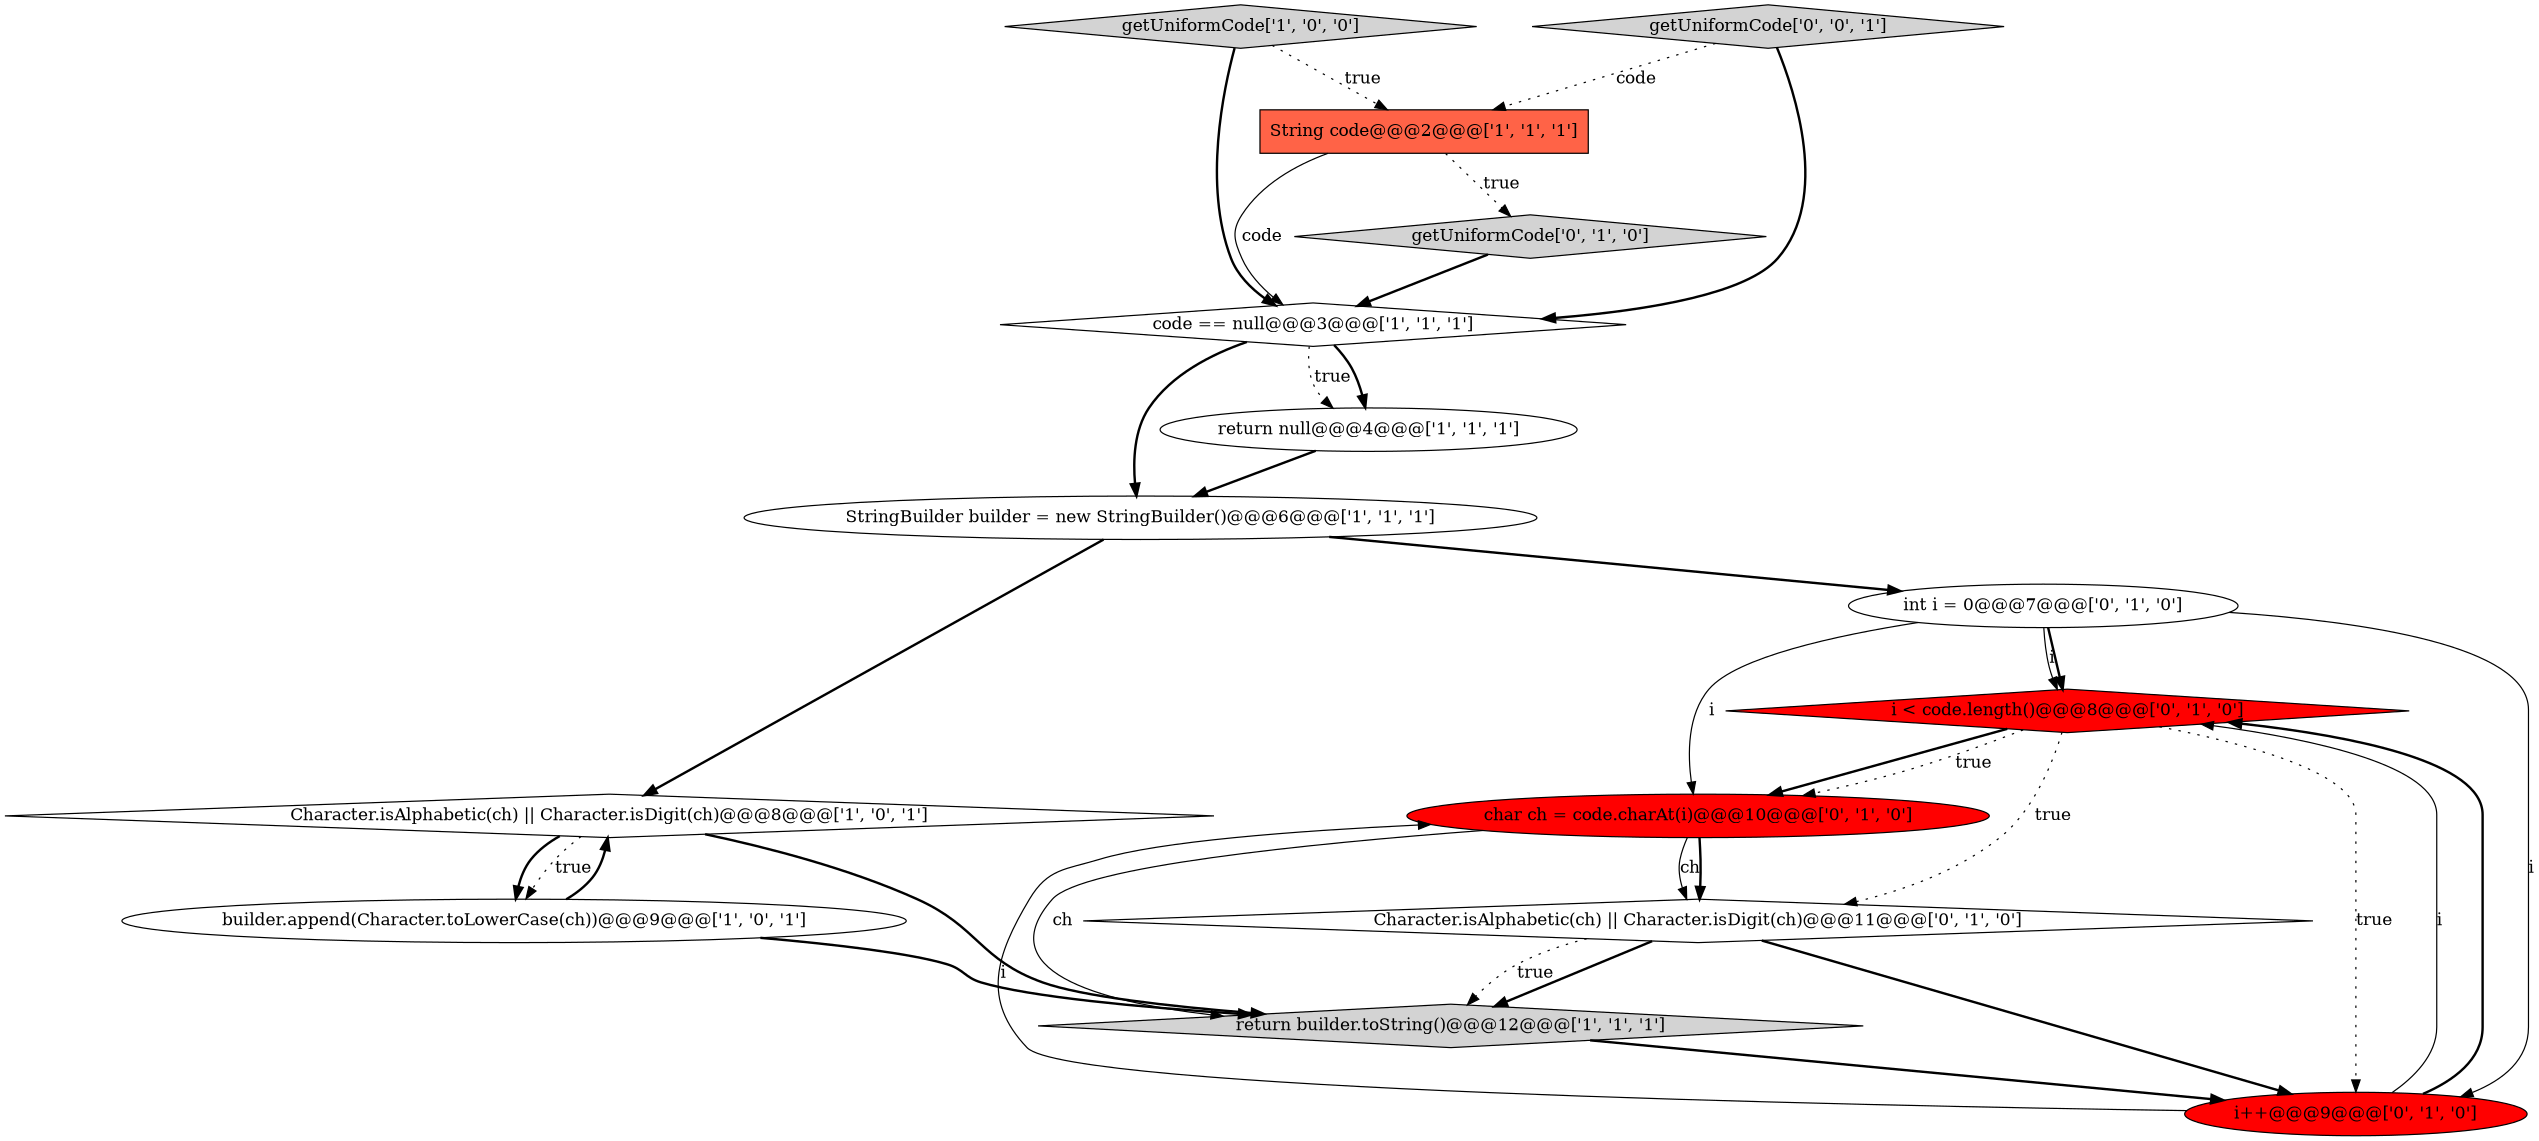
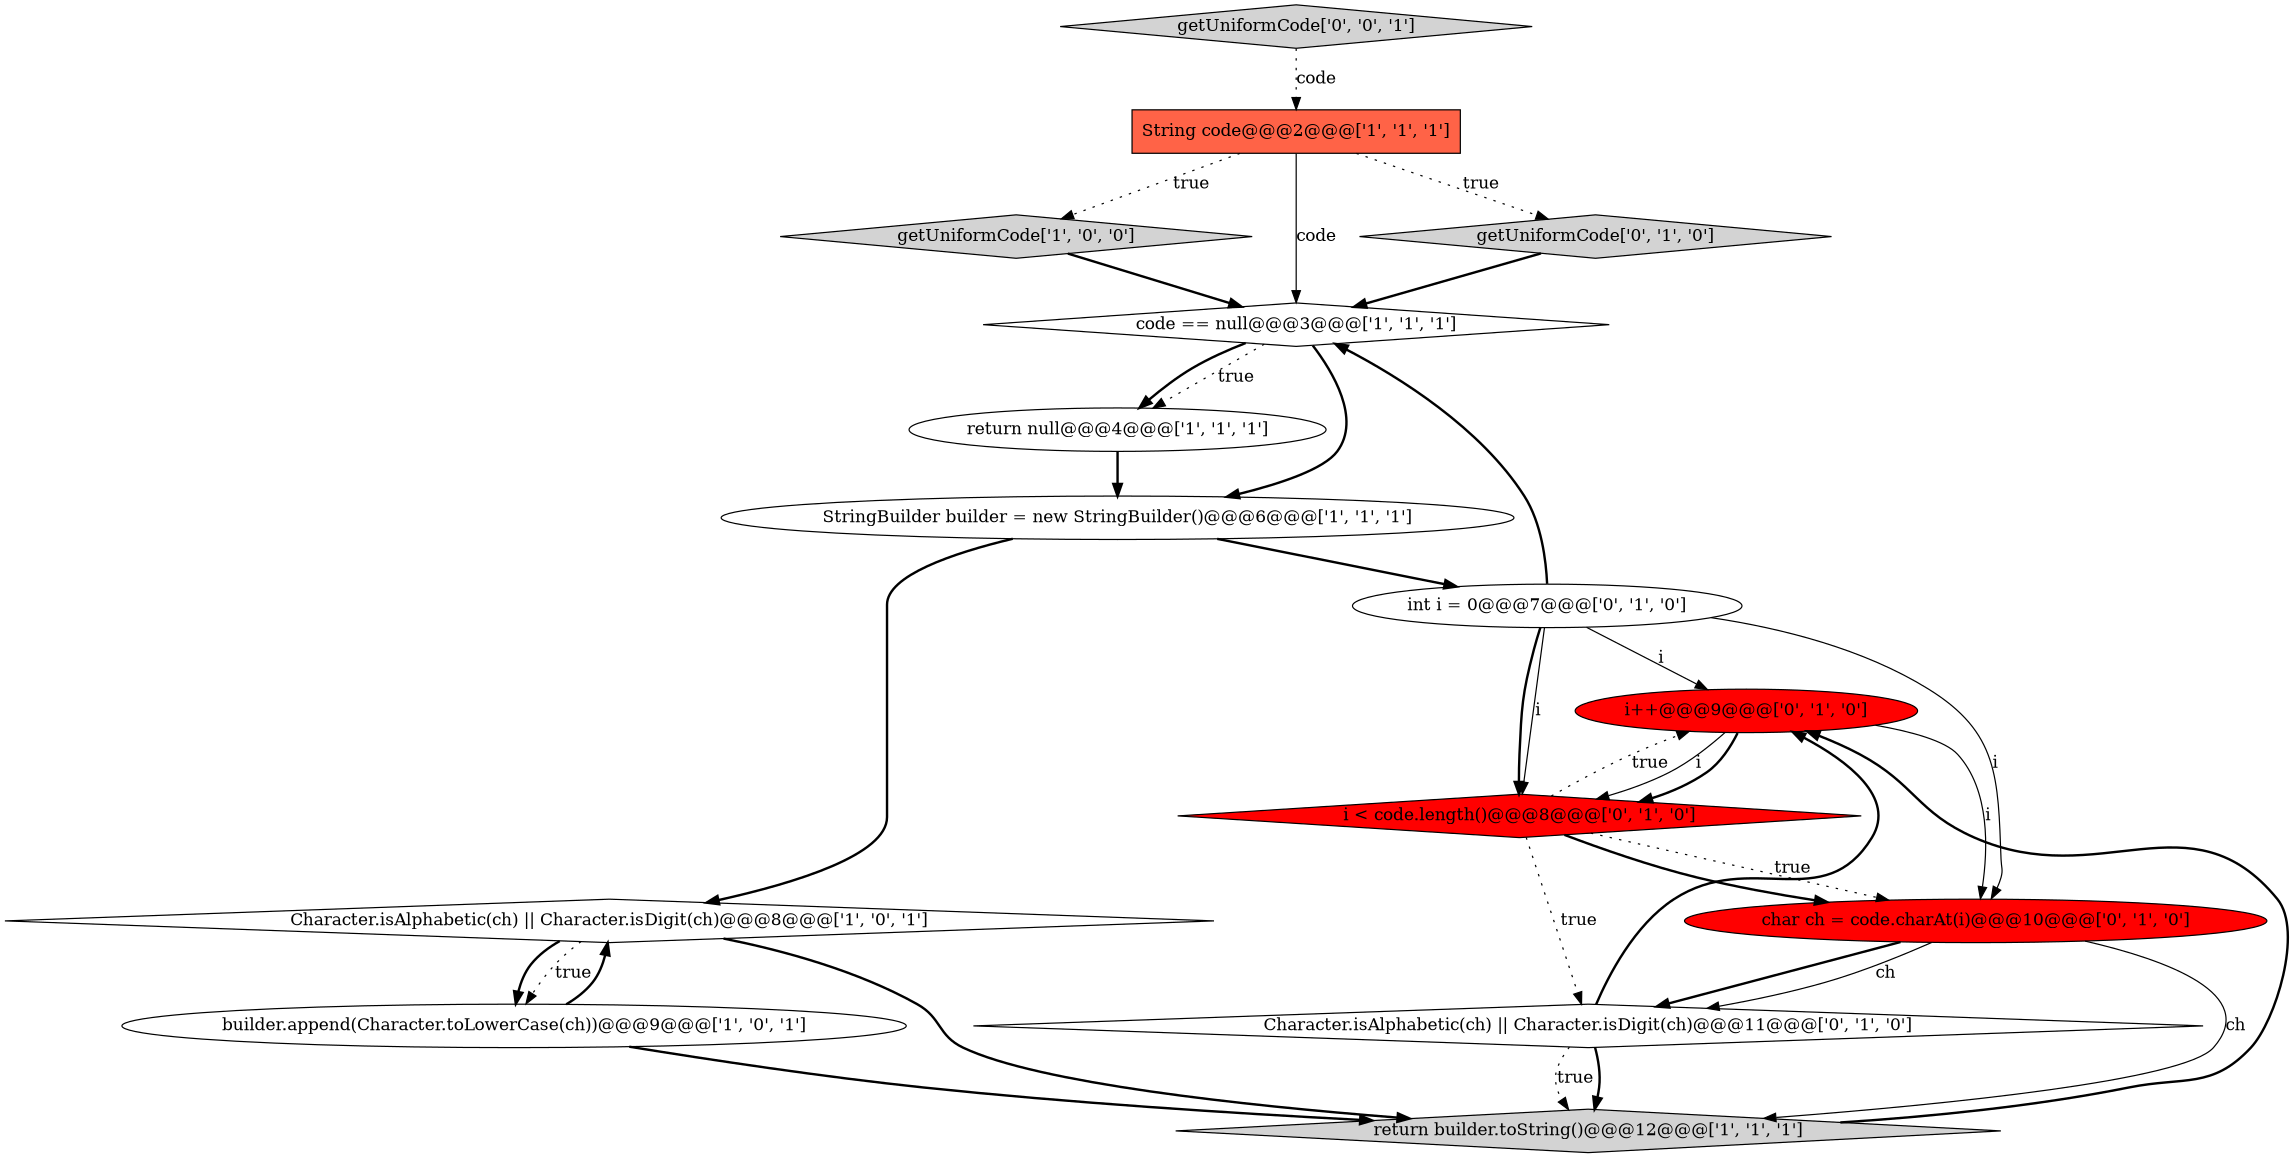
edge "getUniformCode['1', '0', '0']" -> "String code@@@2@@@['1', '1', '1']": reversed
edge "getUniformCode['0', '0', '1']" -> "code == null@@@3@@@['1', '1', '1']": now "int i = 0@@@7@@@['0', '1', '0']" -> "code == null@@@3@@@['1', '1', '1']"
